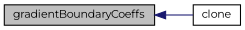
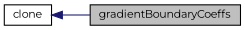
edge "clone" -> "gradientBoundaryCoeffs": reversed
